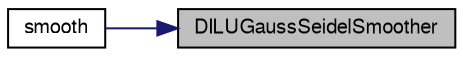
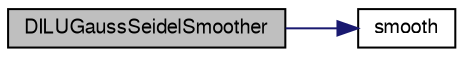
edge "smooth" -> "DILUGaussSeidelSmoother": reversed
